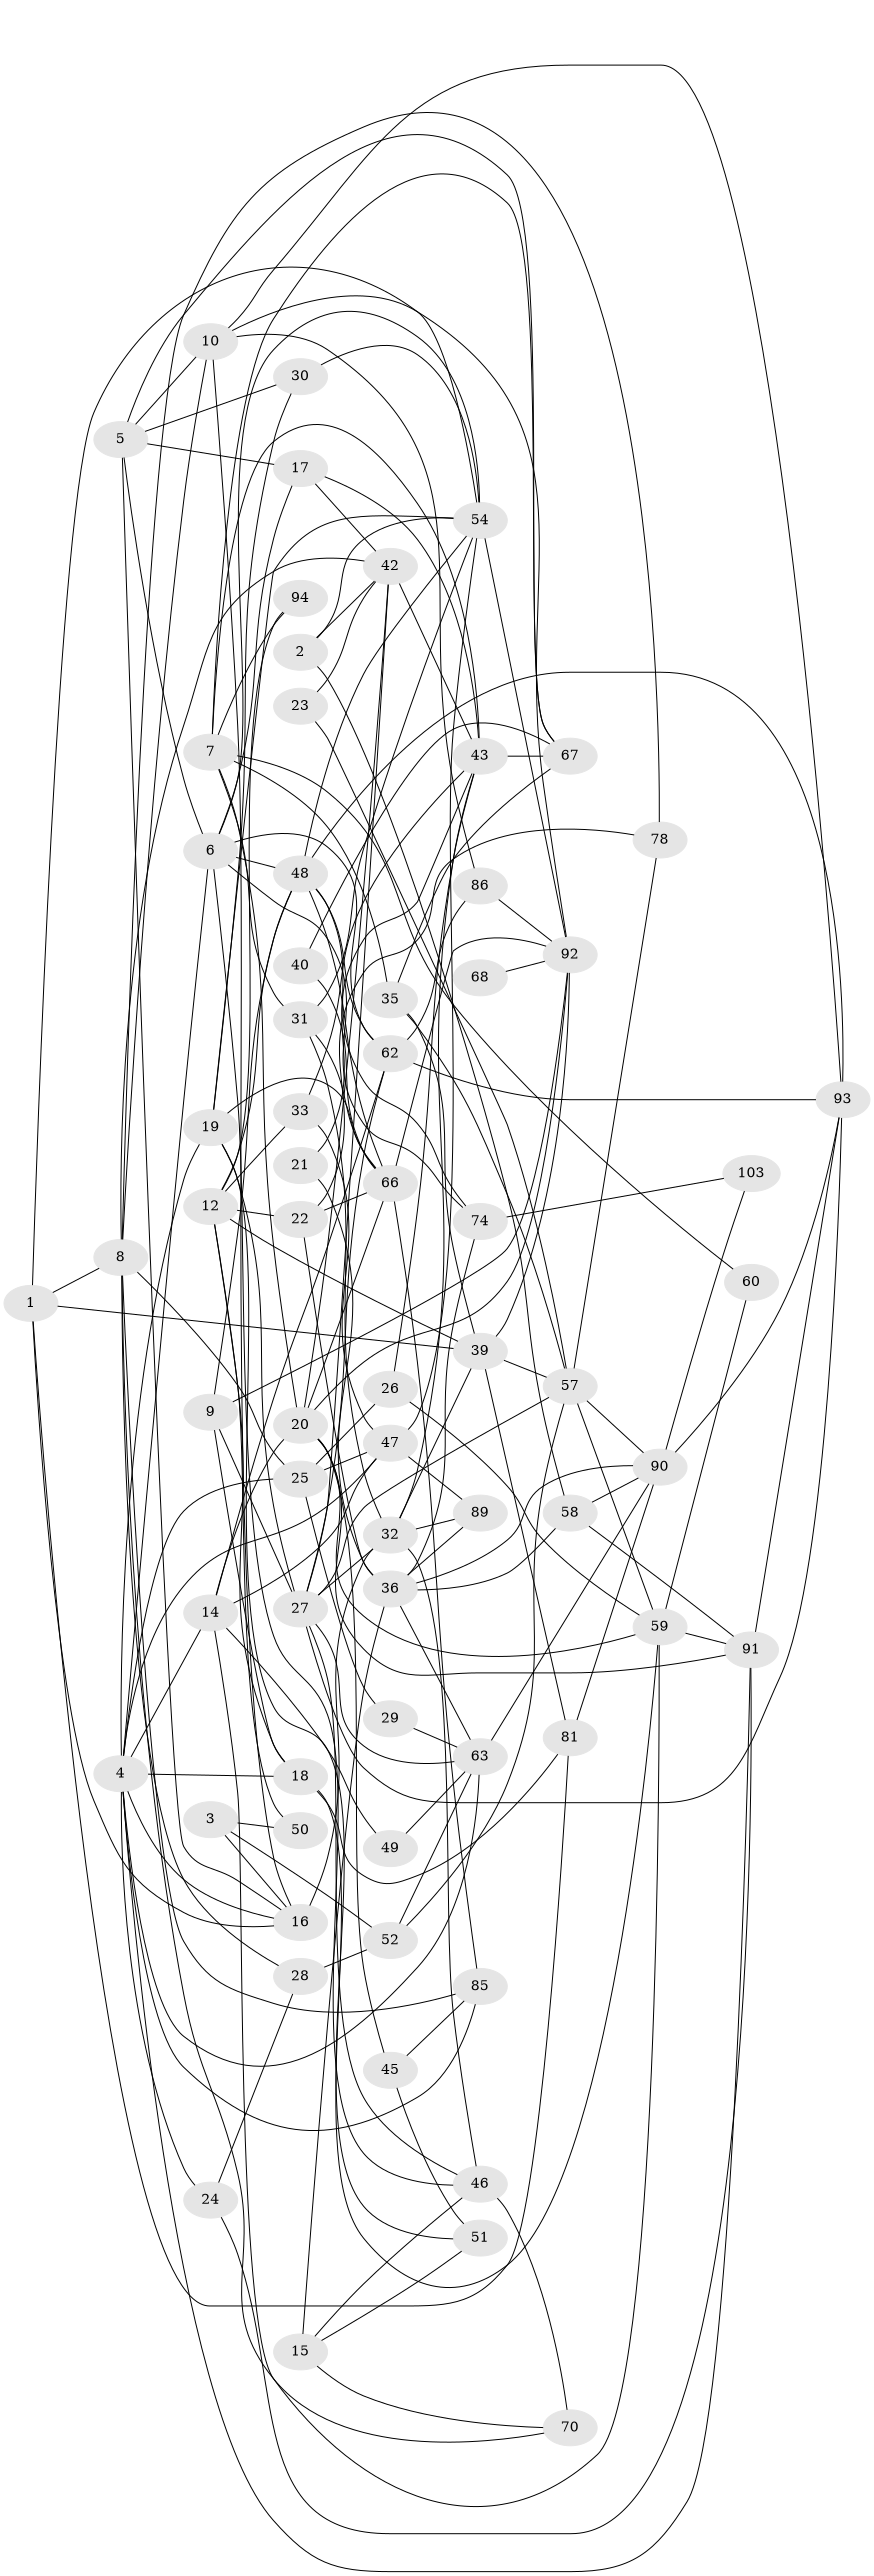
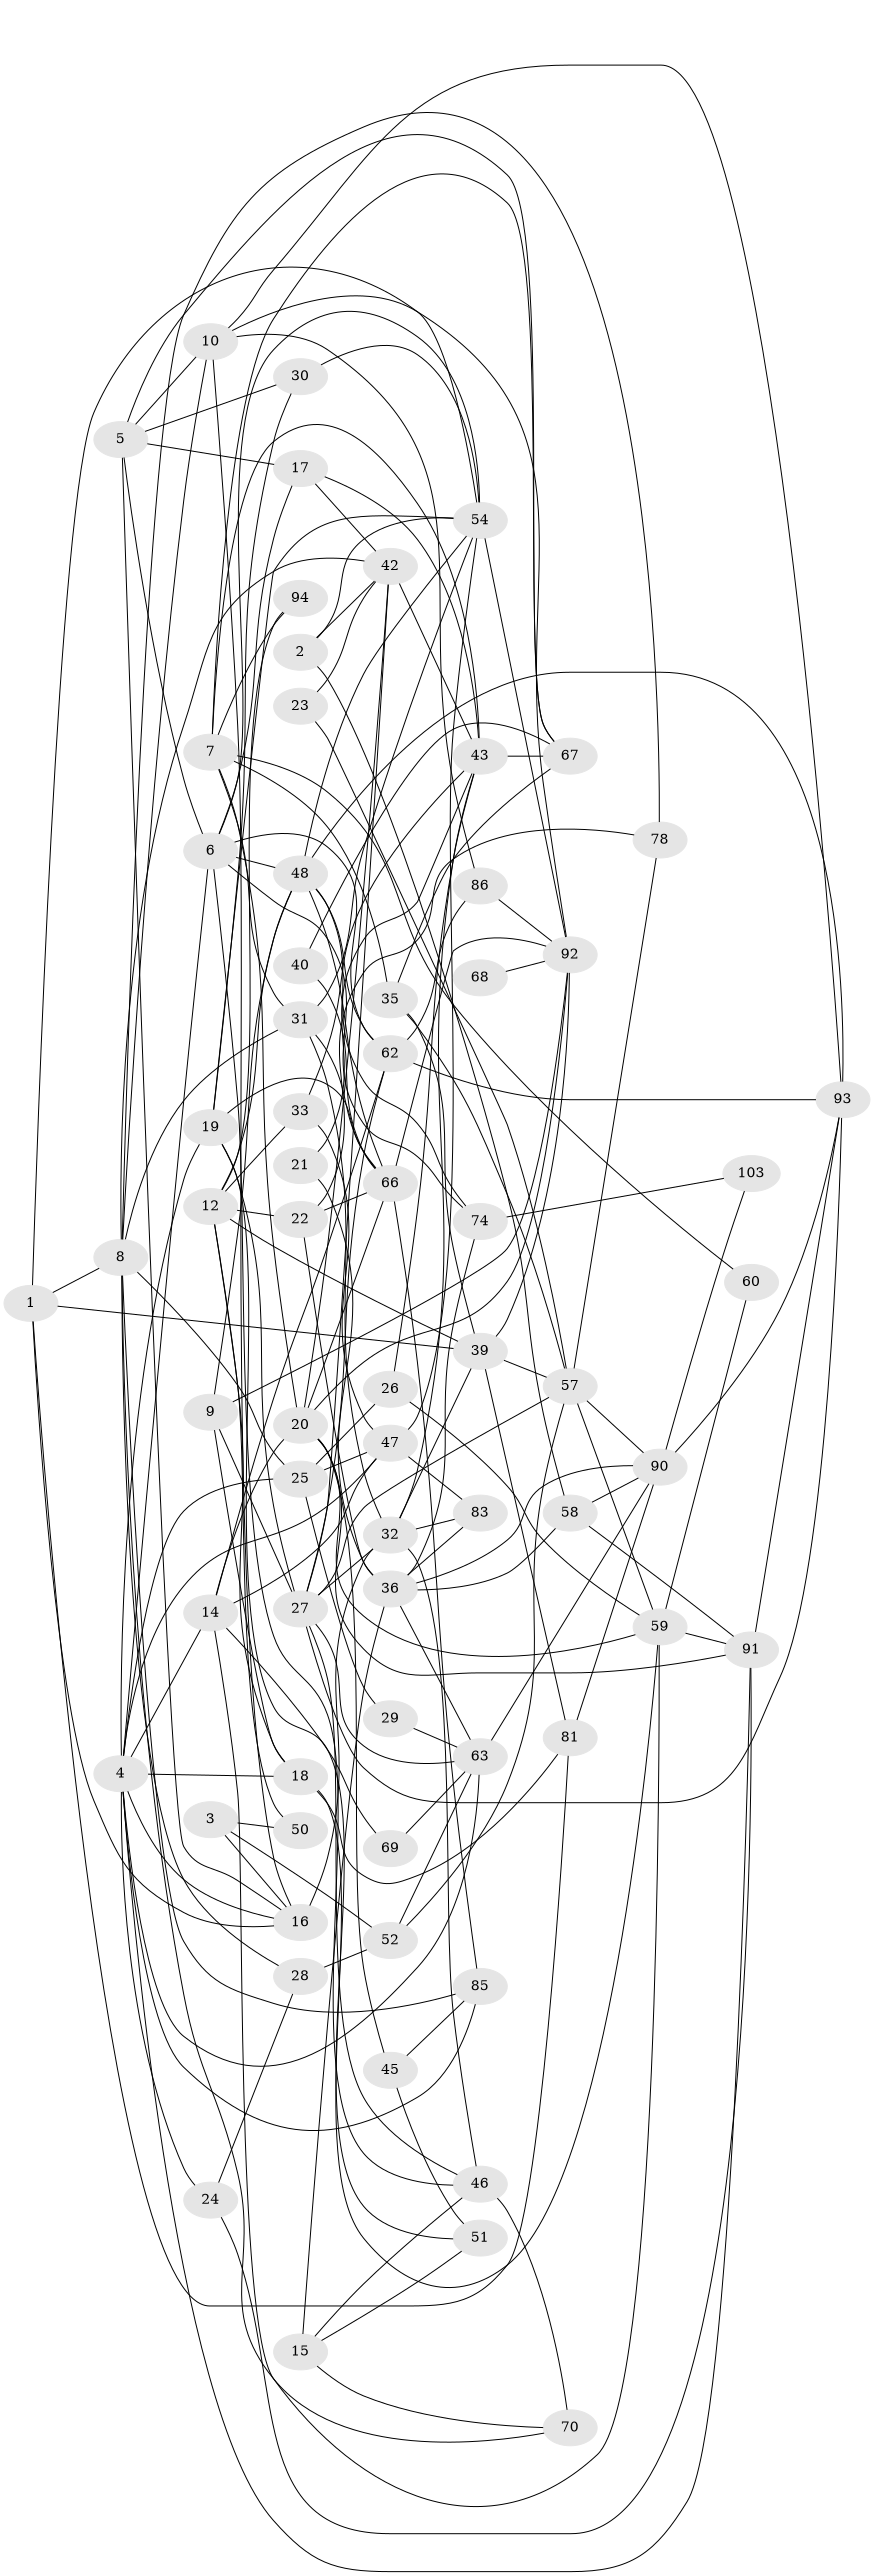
edge "31" -- "8": added
node "89": label "89" -> "83"
node "49": label "49" -> "69"
